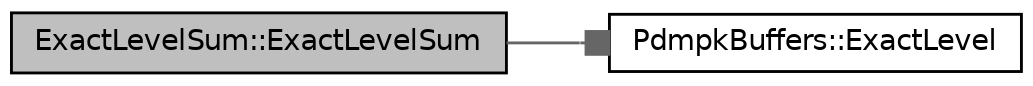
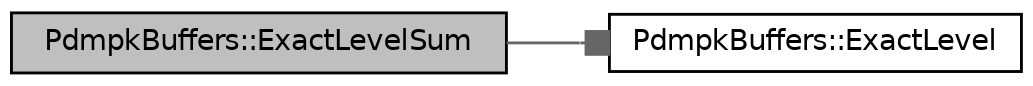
node "ExactLevelSum::ExactLevelSum": label "ExactLevelSum::ExactLevelSum" -> "PdmpkBuffers::ExactLevelSum"
